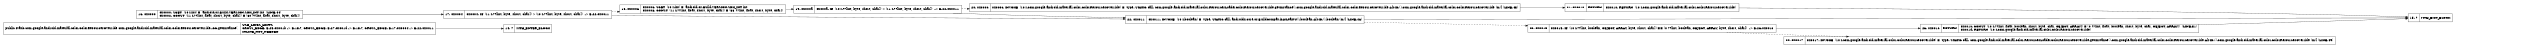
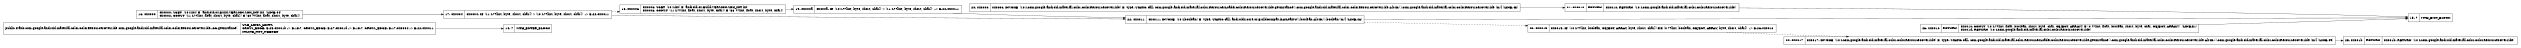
edge "19: 0x000a" -> "20: 0x000c": removed
edge "23: 0x0015" -> "26: 0x001c": removed
node "25: 0x001b": added
